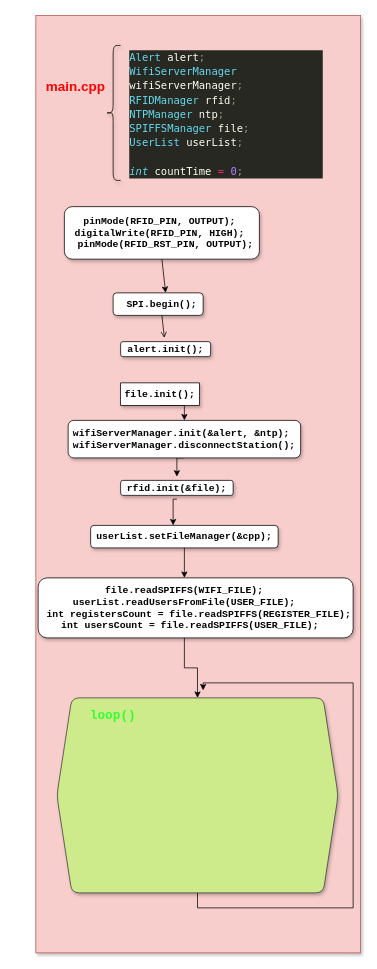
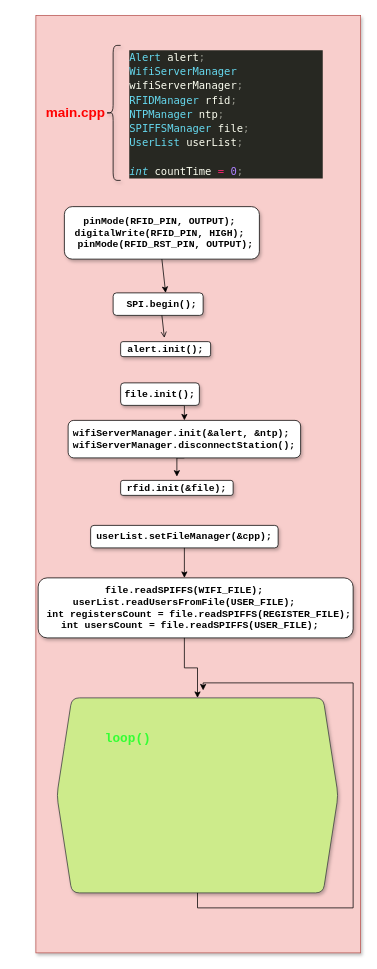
node "main.cpp": moved (75, 87) -> (75, 113)
node "file.init();": shape rectangle -> rounded rectangle
edge "rfid.init(&file);" -> "userList.setFileManager(&cpp);": removed
node "loop()": moved (113, 717) -> (128, 739)
